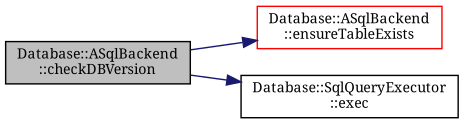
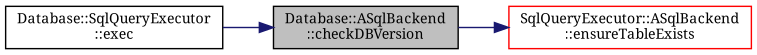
node "Database::ASqlBackend ::ensureTableExists": label "Database::ASqlBackend ::ensureTableExists" -> "SqlQueryExecutor::ASqlBackend ::ensureTableExists"
edge "Database::ASqlBackend ::checkDBVersion" -> "Database::SqlQueryExecutor ::exec": reversed
